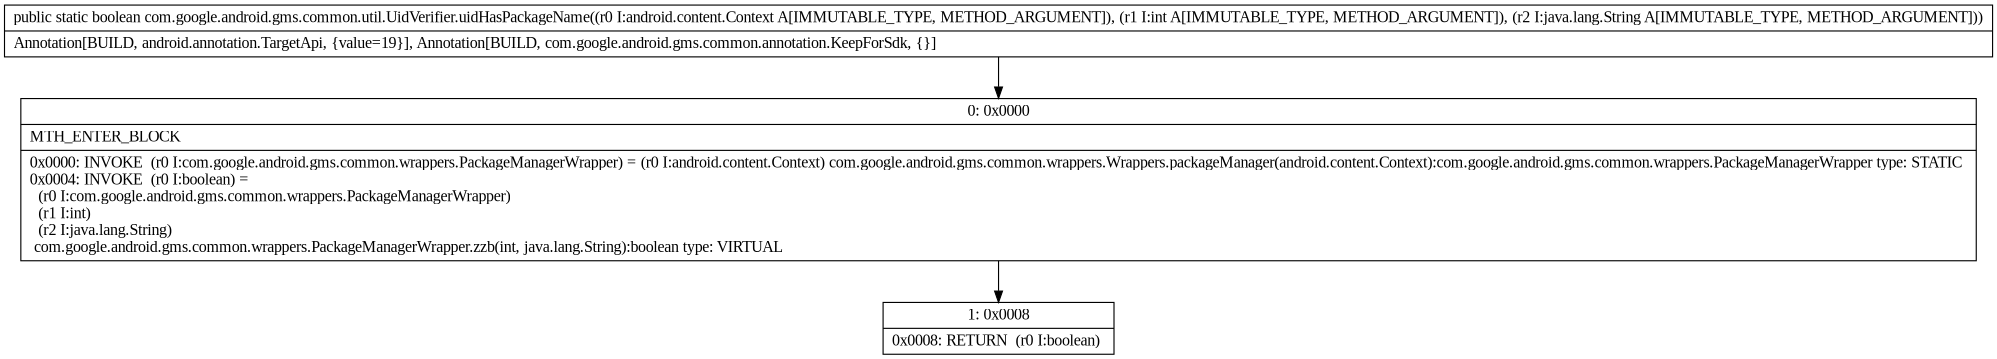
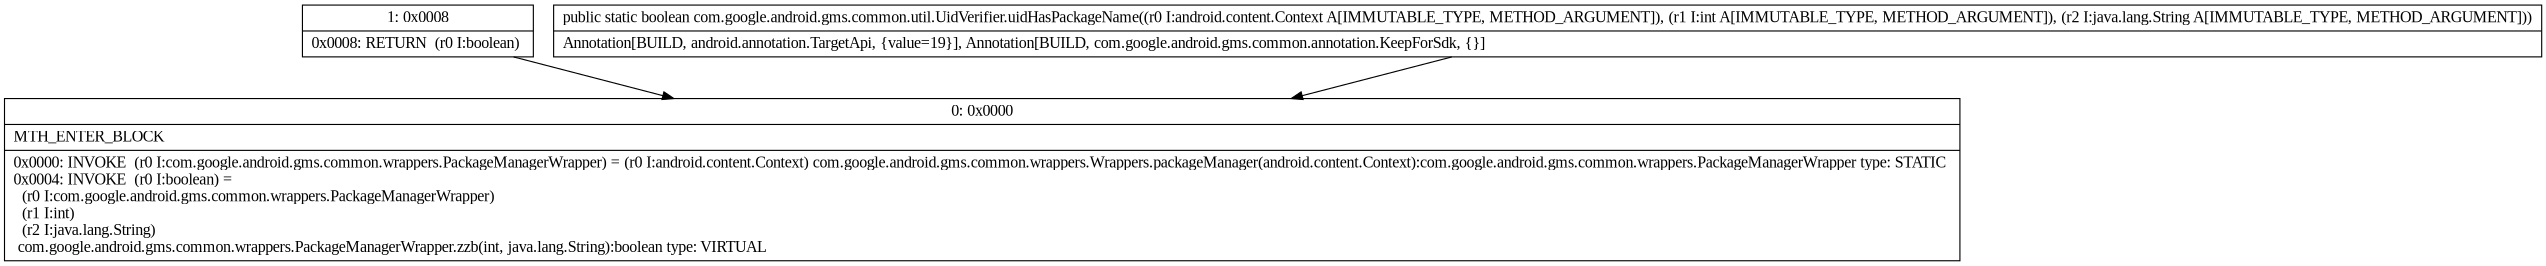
edge "0: 0x0000" -> "1: 0x0008": reversed
